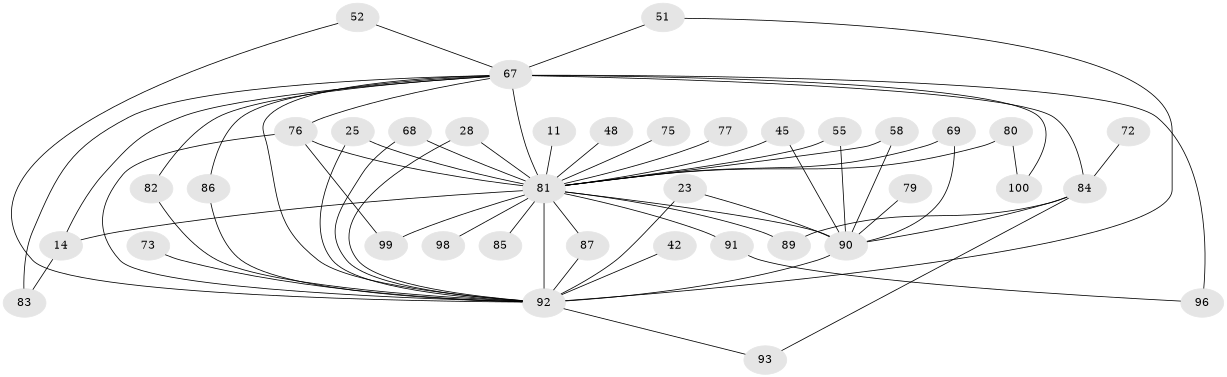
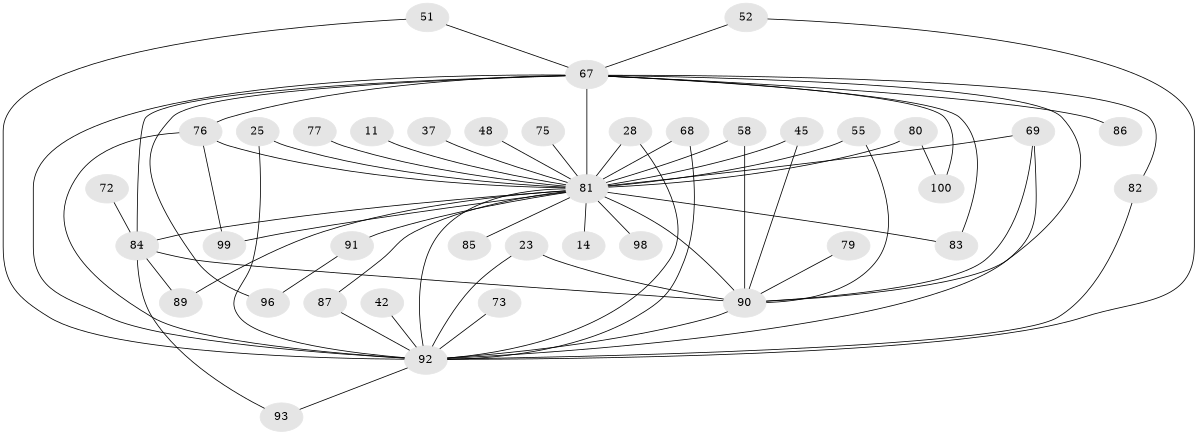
edge "67" -- "14": now "67" -- "90"
node "37": added
edge "81" -- "84": added
edge "14" -- "83": now "81" -- "83"
edge "86" -- "92": now "69" -- "92"
